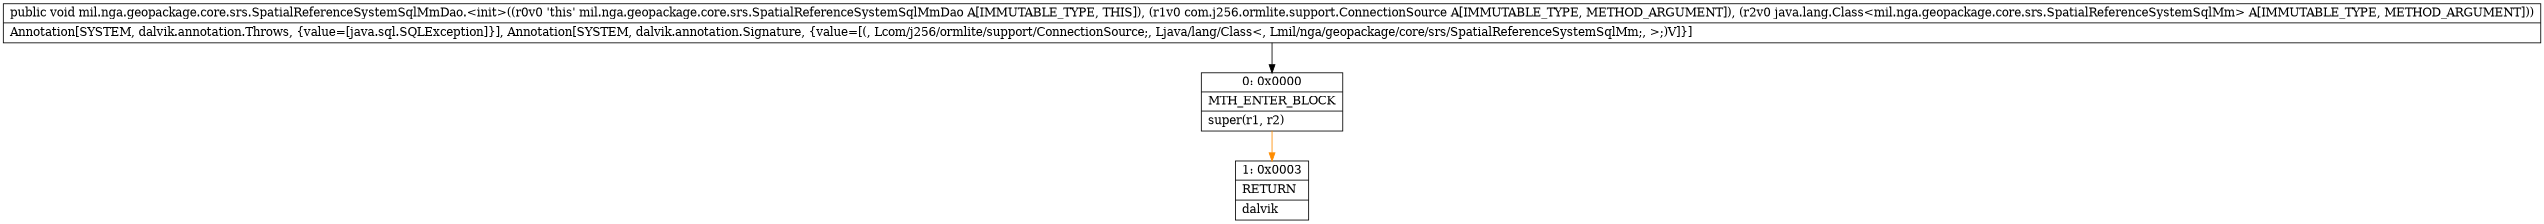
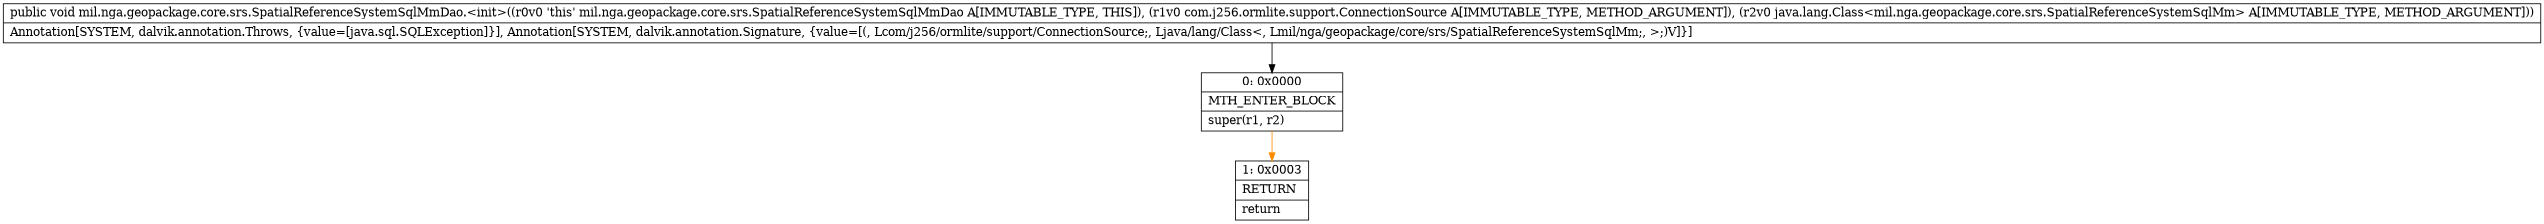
node "1: 0x0003": text "dalvik" -> "return"
